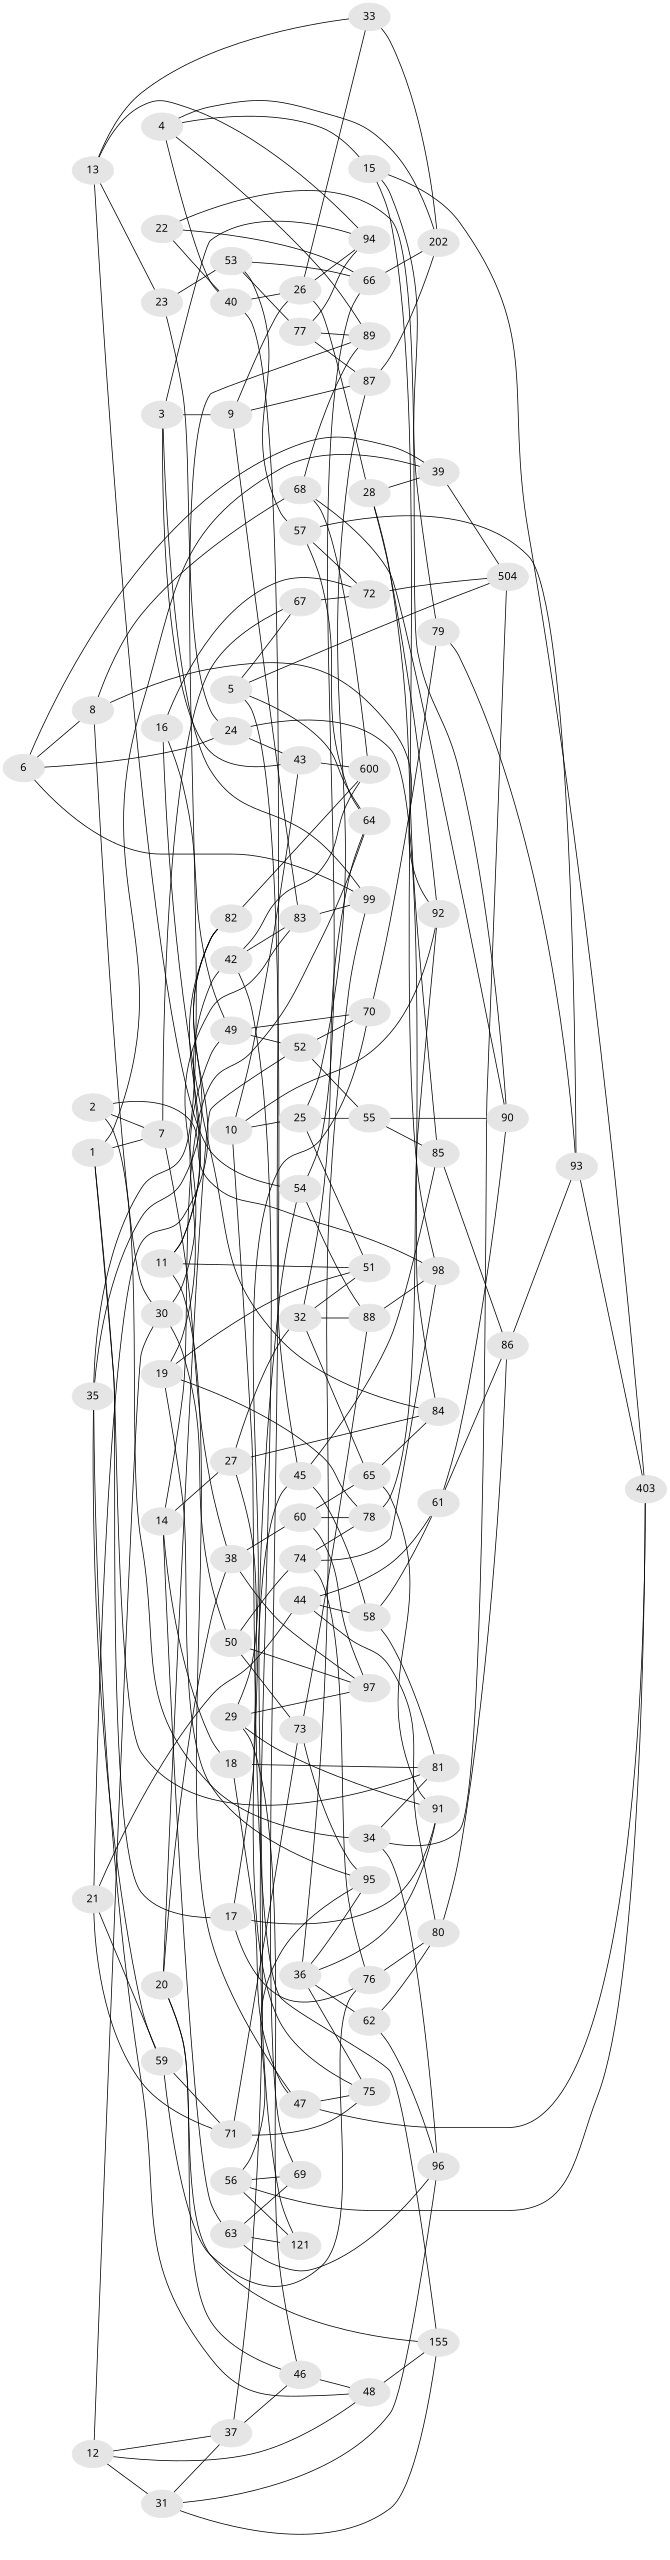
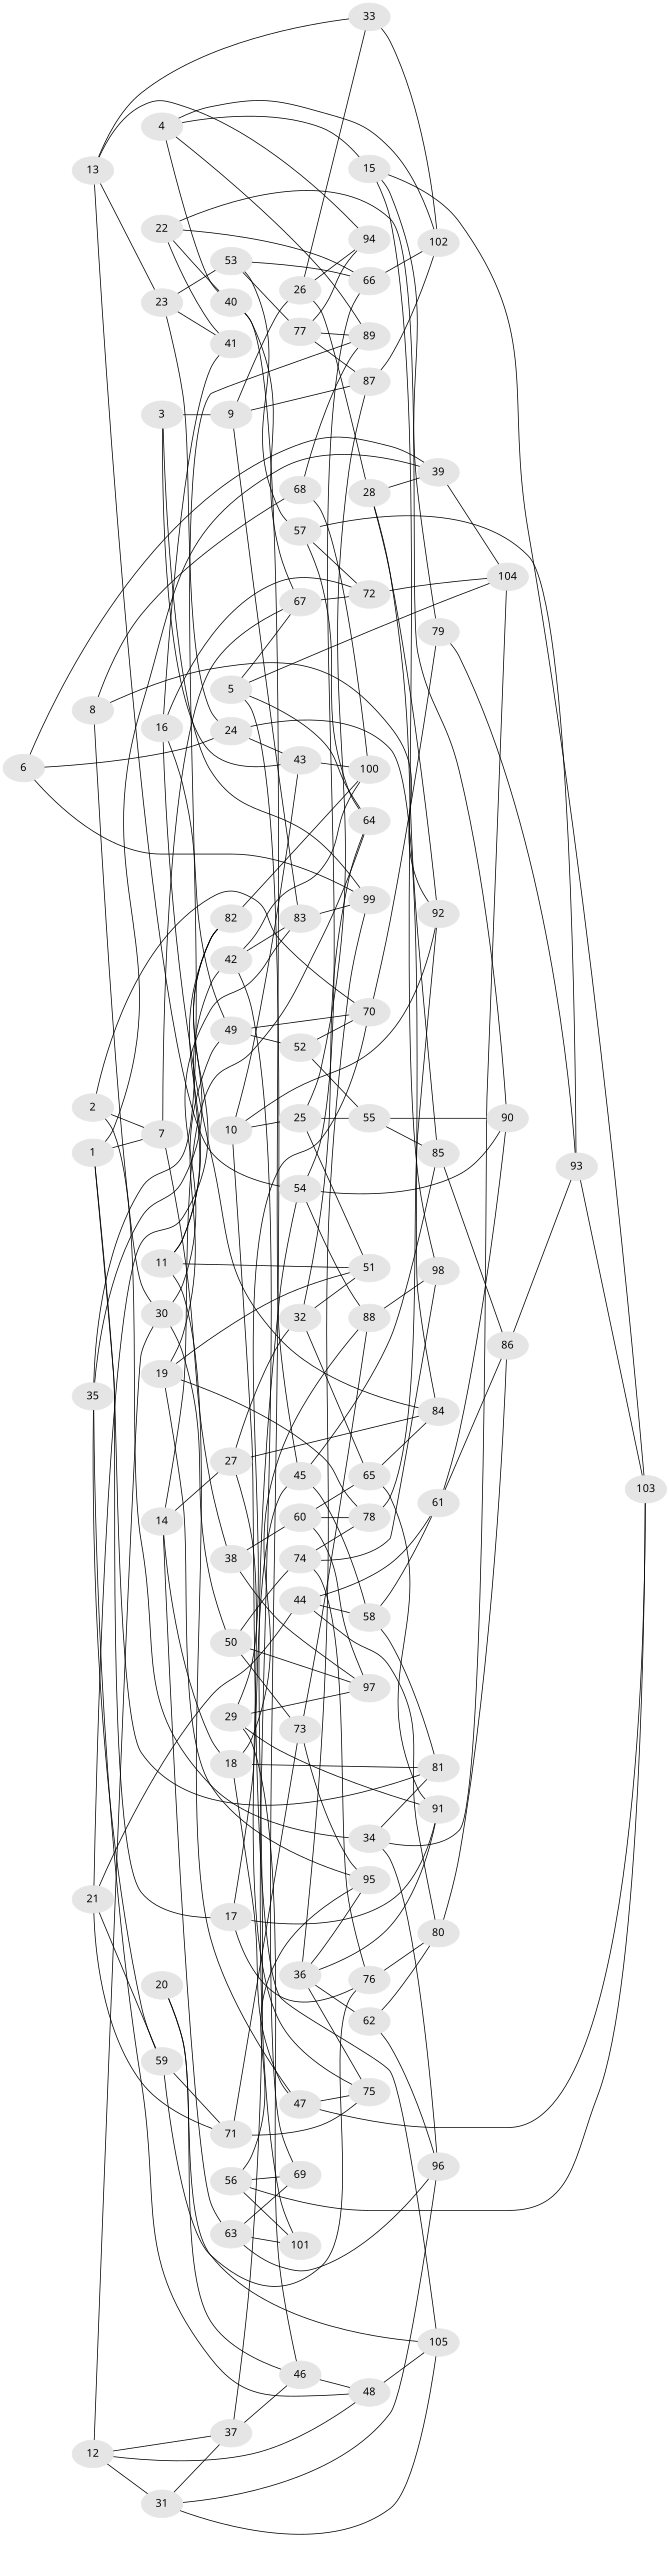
node "202": label "202" -> "102"
edge "94" -- "3": removed
edge "26" -- "40": now "67" -- "40"
node "41": added
node "504": label "504" -> "104"
edge "8" -- "6": removed
node "600": label "600" -> "100"
edge "68" -- "90": now "54" -- "90"
edge "2" -- "98": now "2" -- "70"
edge "32" -- "88": now "18" -- "88"
edge "52" -- "20": removed
node "403": label "403" -> "103"
edge "38" -- "20": removed
node "121": label "121" -> "101"
node "155": label "155" -> "105"
